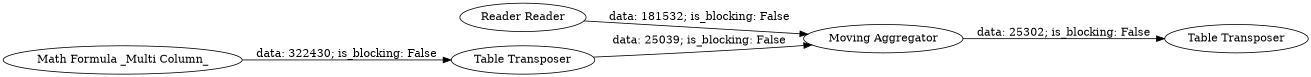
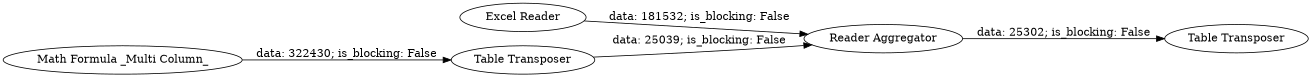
node "Reader Reader": label "Reader Reader" -> "Excel Reader"
node "Moving Aggregator": label "Moving Aggregator" -> "Reader Aggregator"
